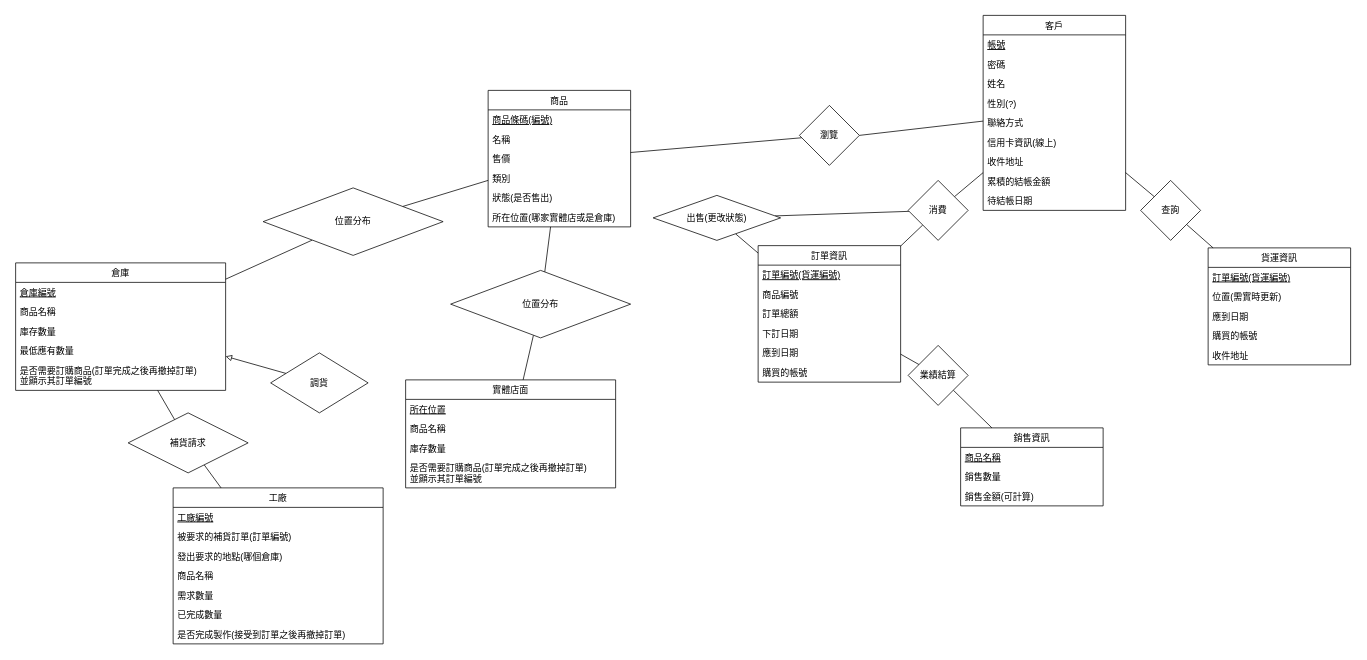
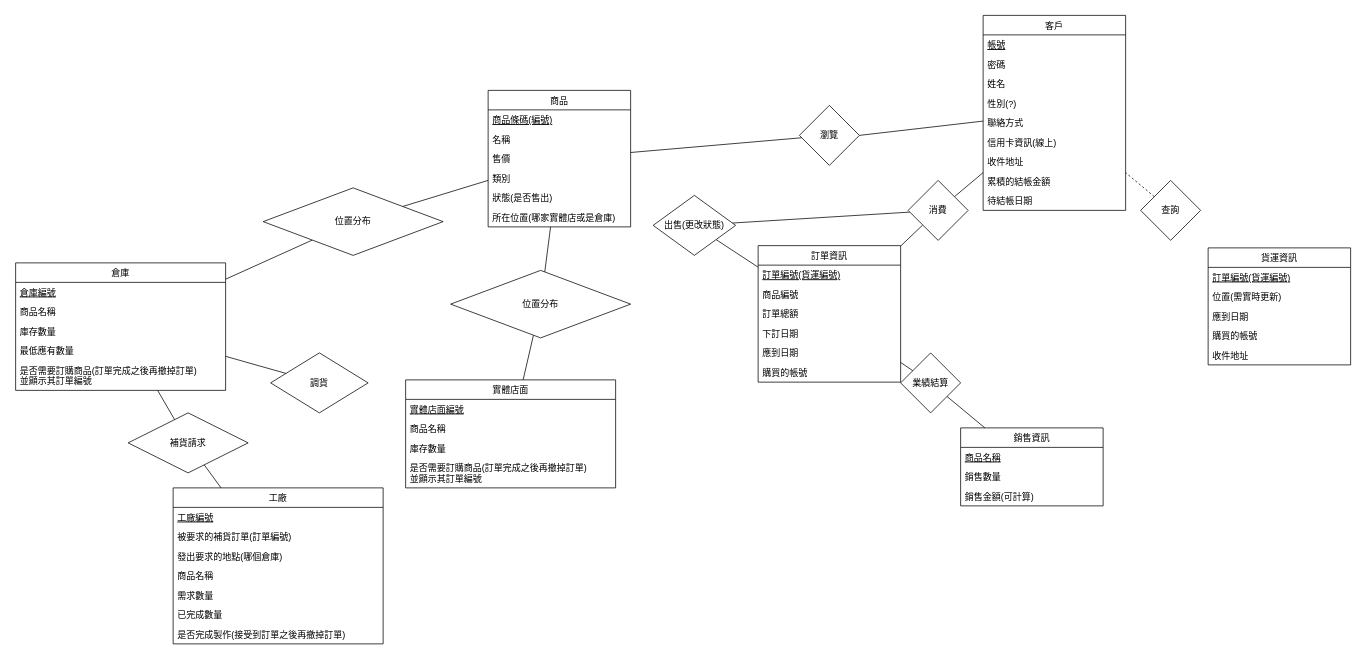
edge "客戶" -- "查詢": style solid -> dashed
node "出售(更改狀態)": size 128x45 -> 83x60
edge "查詢" -- "貨運資訊": removed
edge "調貨" -> "倉庫": arrowhead block -> none
node "業績結算": moved (938, 375) -> (930, 383)
node "所在位置": label "所在位置" -> "實體店面編號"
